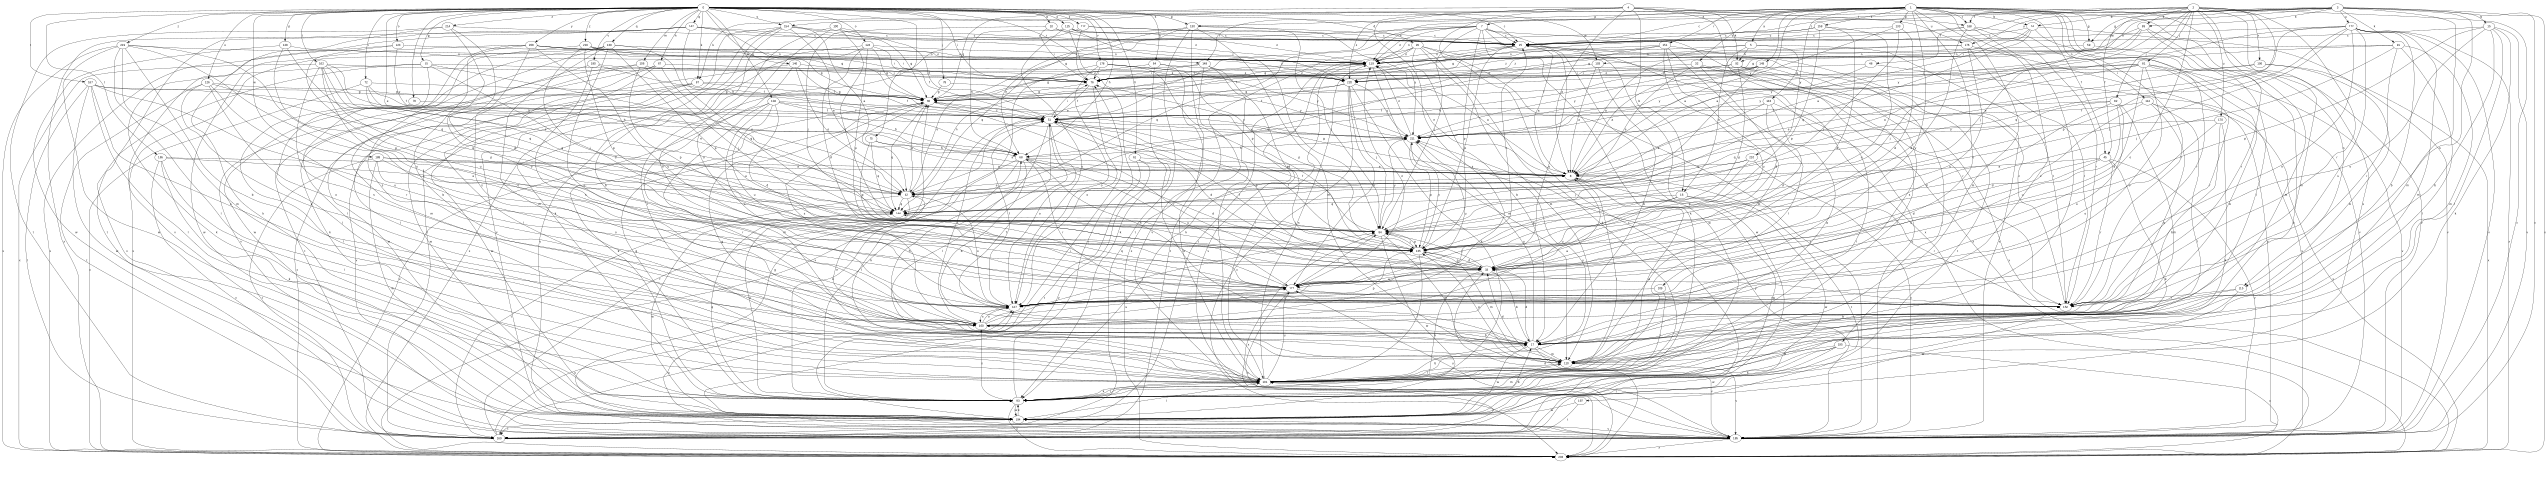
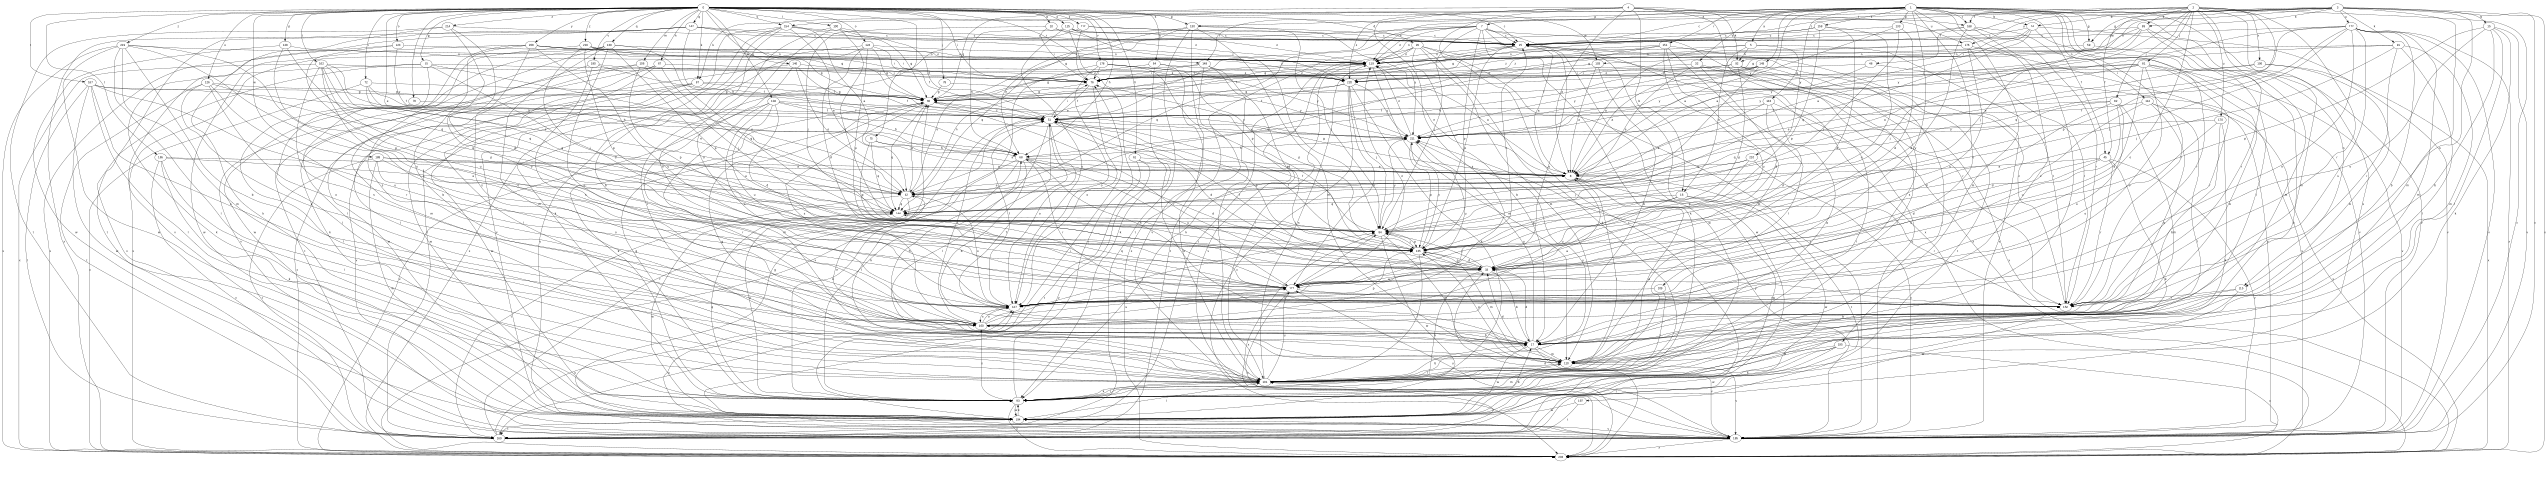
edge "0" -> "100": added, label "l"
edge "15" -> "25": now "89" -> "25"
